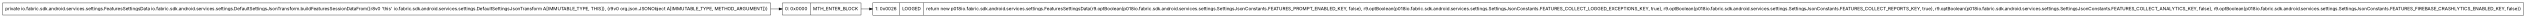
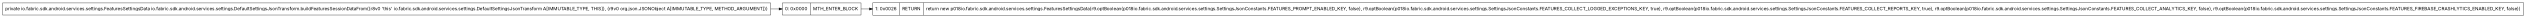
node "1: 0x0026": text "LOGGED" -> "RETURN"
